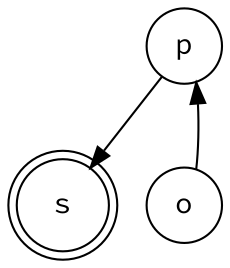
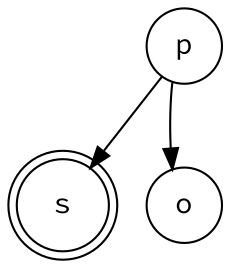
edge "o" -> "p": reversed
